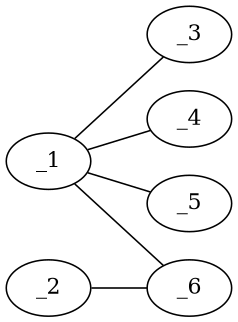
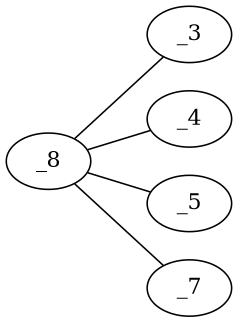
node "_1": label "_1" -> "_8"
node "_2": removed
node "_6": label "_6" -> "_7"
